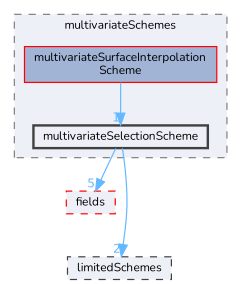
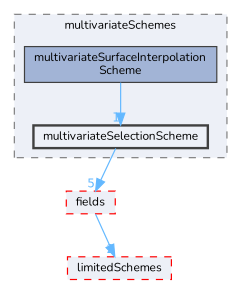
node "multivariateSurfaceInterpolation Scheme": color red -> grey25
edge "multivariateSelectionScheme" -> "limitedSchemes": now "fields" -> "limitedSchemes"
node "limitedSchemes": color grey25 -> red
